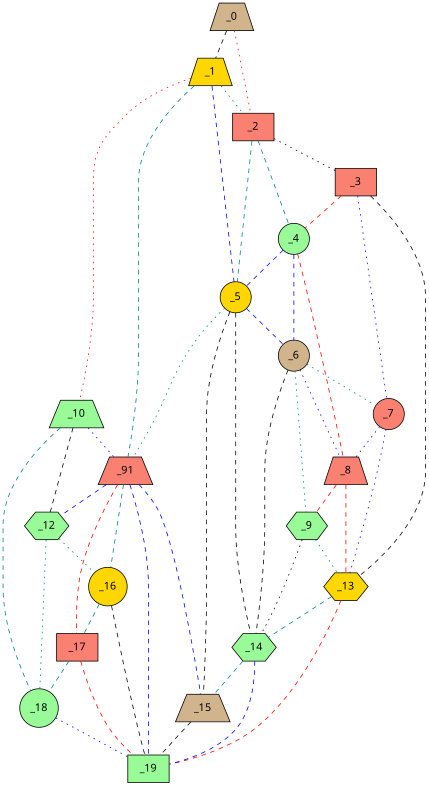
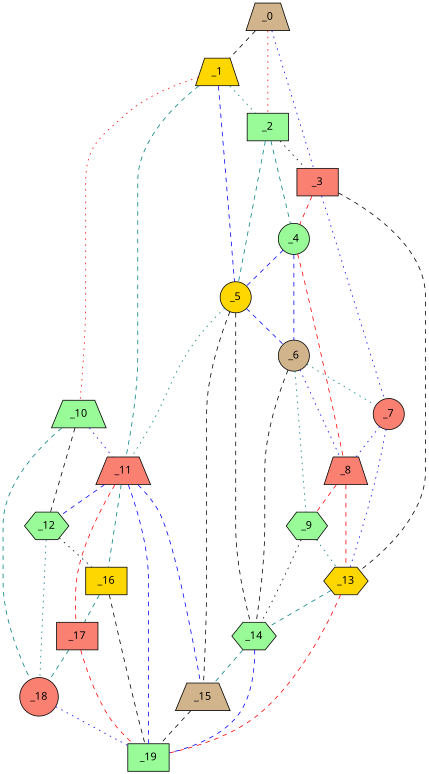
edge "_0" -- "_3": added
node "_2": fillcolor salmon -> palegreen
node "_91": label "_91" -> "_11"
edge "_12" -- "_16": color teal -> black
node "_16": shape circle -> box
node "_18": fillcolor palegreen -> salmon
